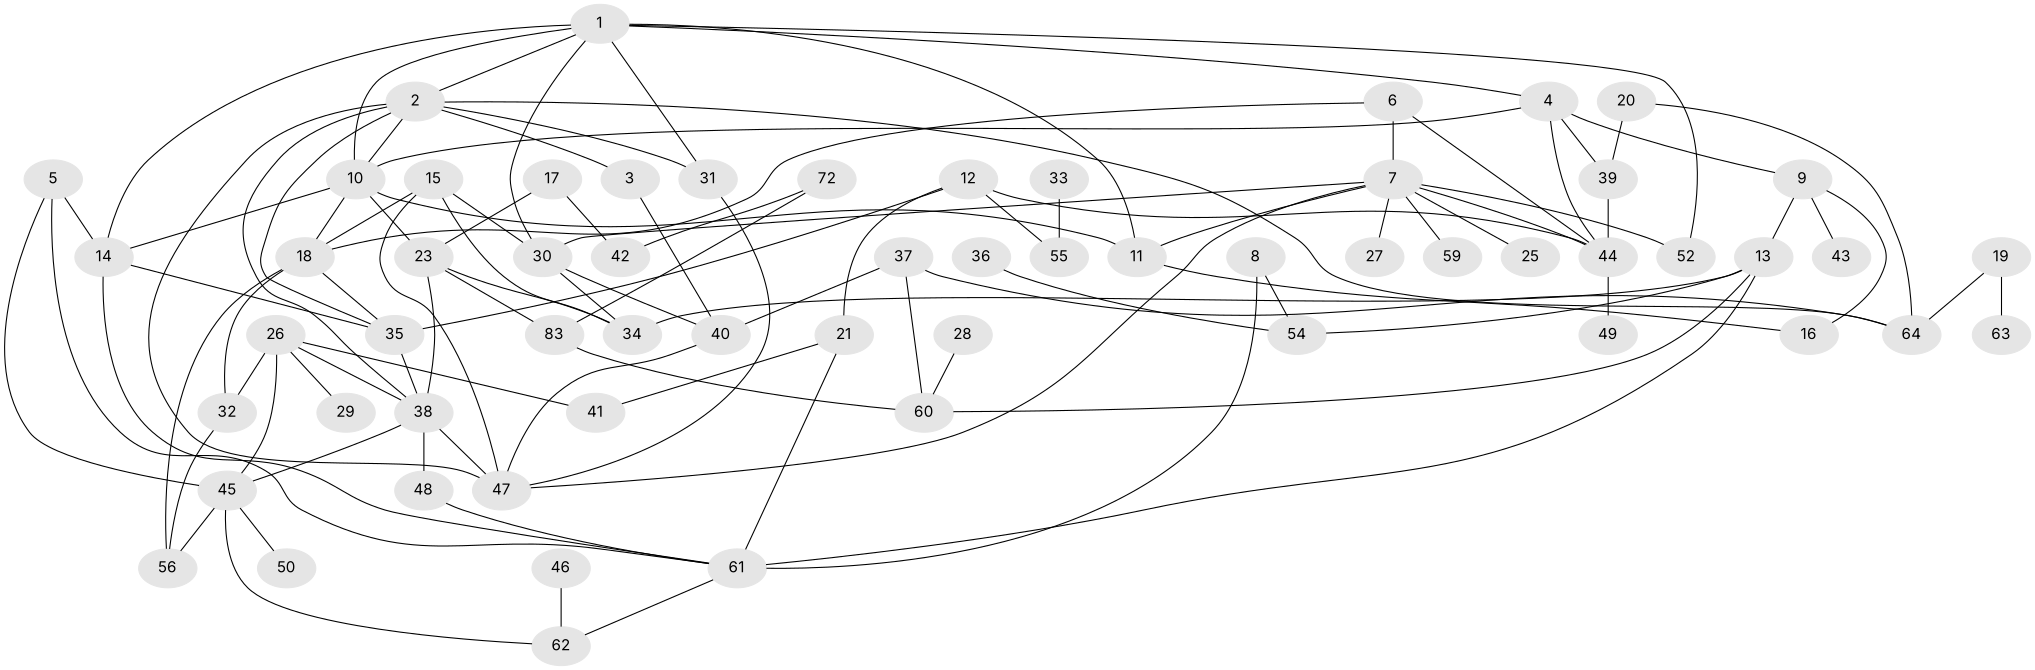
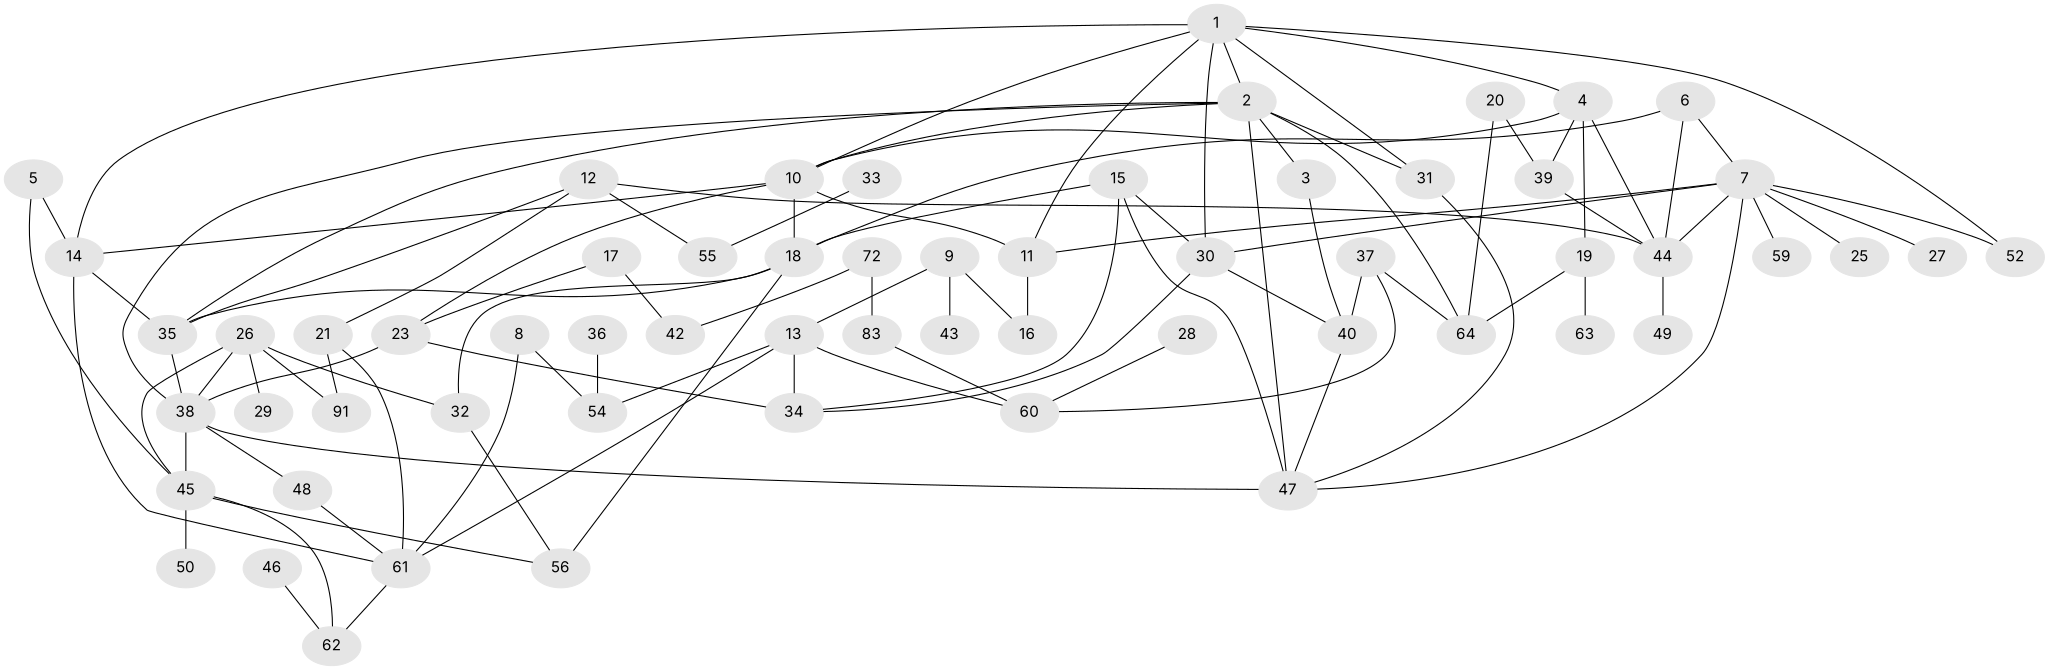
edge "4" -- "9": now "4" -- "19"
edge "23" -- "83": removed
node "41": label "41" -> "91"
edge "5" -- "61": removed
